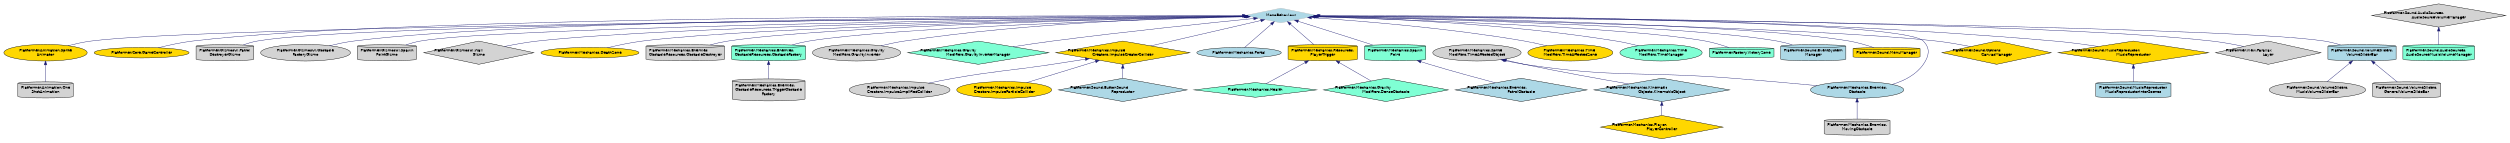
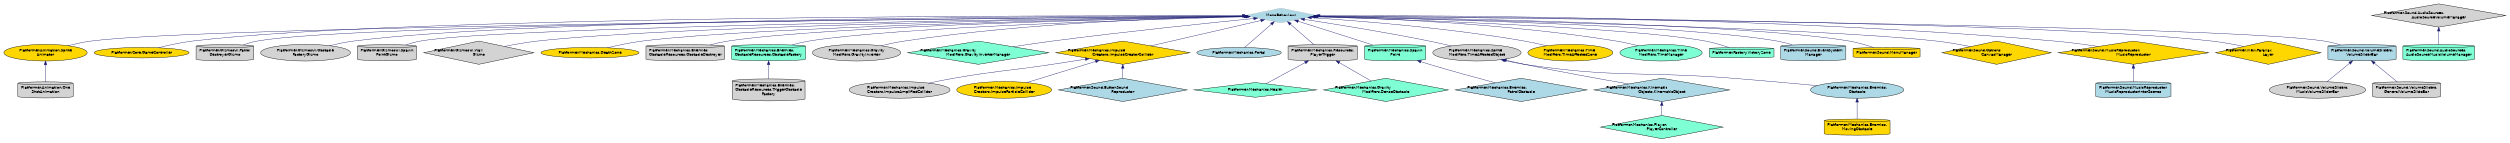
edge "Platformer.Mechanics.Enemies. Obstacle" -> "MonoBehaviour": now "Platformer.Mechanics.Sprite Modifiers.TimeAffectedObject" -> "MonoBehaviour"
node "Platformer.Mechanics.Resources. PlayerTrigger": fillcolor gold -> lightgrey
node "Platformer.View.Parallax Layer": fillcolor lightgrey -> gold
node "Platformer.Mechanics.Player. PlayerController": fillcolor gold -> aquamarine
node "Platformer.Mechanics.Enemies. MovingObstacle": fillcolor lightgrey -> gold
